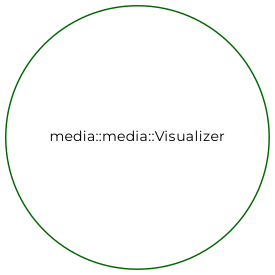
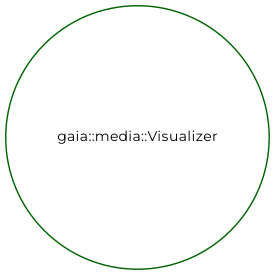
node "media::media::Visualizer": label "media::media::Visualizer" -> "gaia::media::Visualizer"
